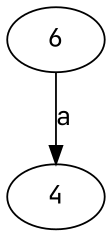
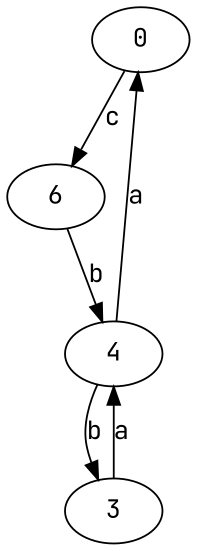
node "0": added
edge "6" -> "4": label "a" -> "b"
node "3": added
